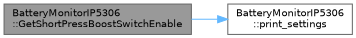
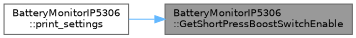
edge "BatteryMonitorIP5306 ::GetShortPressBoostSwitchEnable" -> "BatteryMonitorIP5306 ::print_settings": reversed
